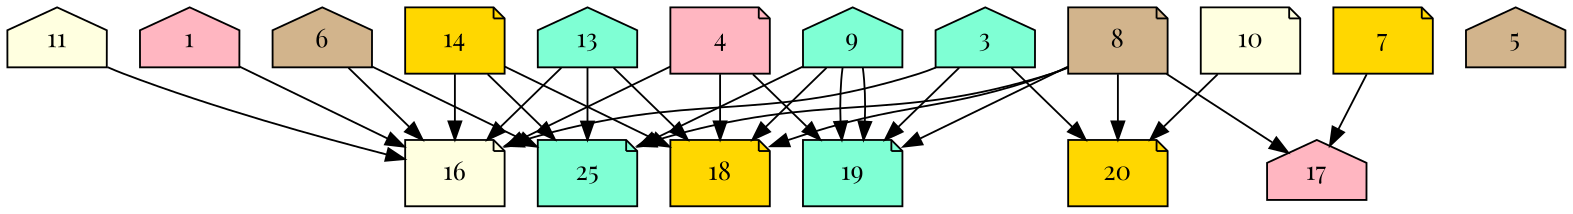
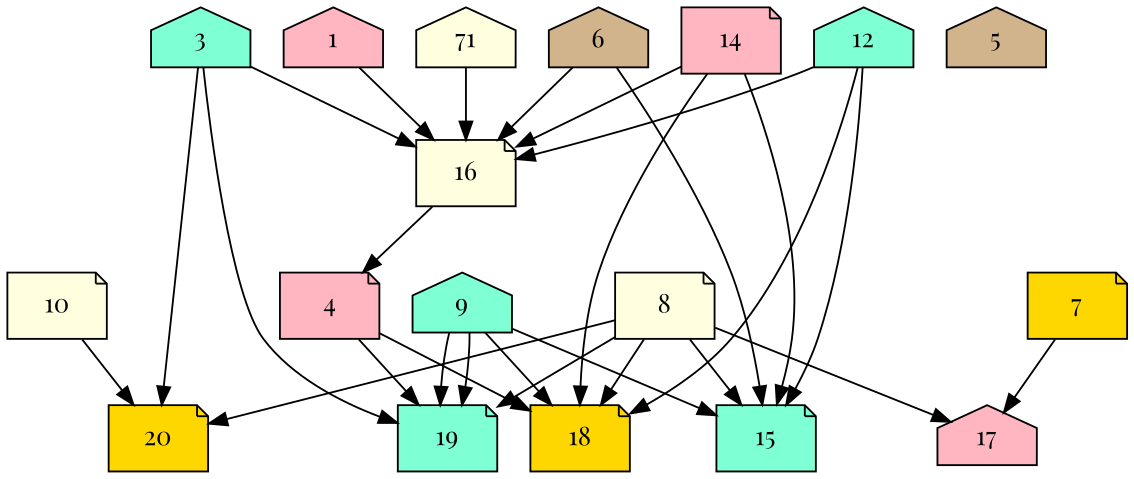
node "11": label "11" -> "71"
node "14": fillcolor gold -> lightpink
node "13": label "13" -> "12"
node "8": fillcolor tan -> lightyellow
edge "4" -> "16": reversed
node "25": label "25" -> "15"
